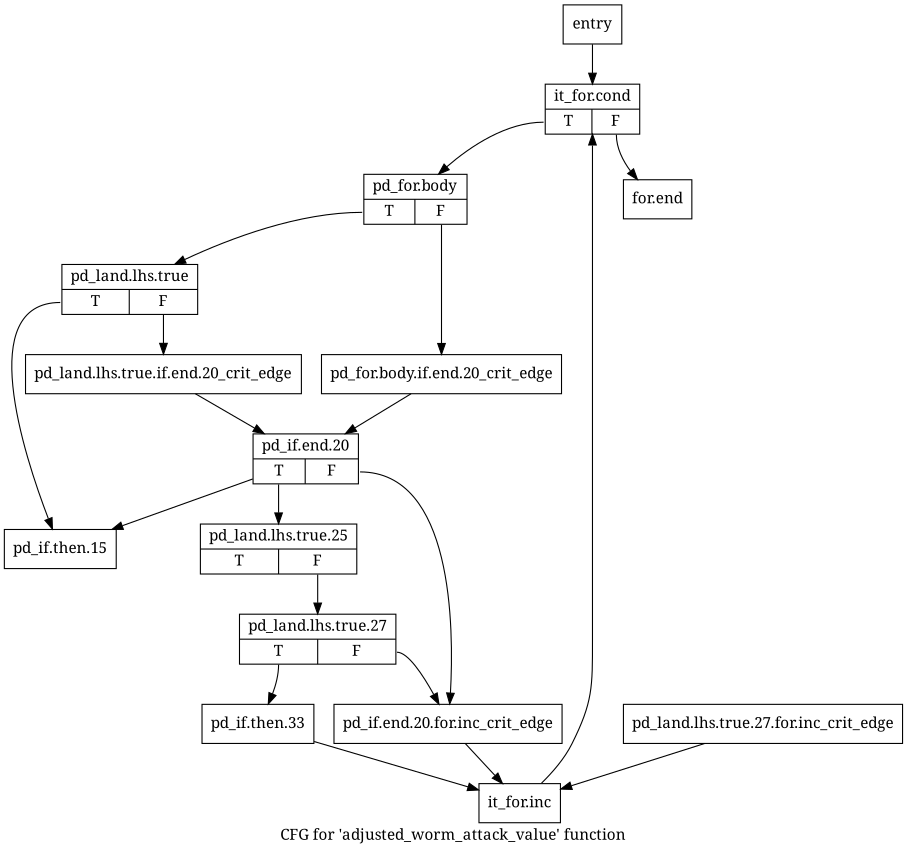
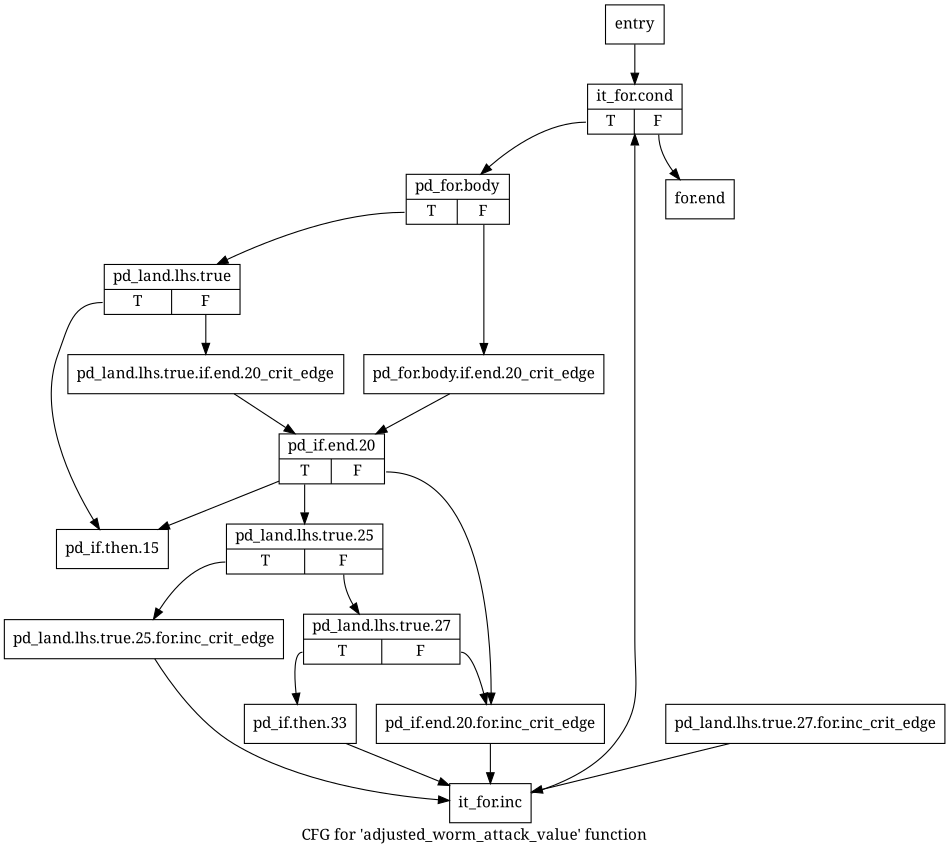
node "pd_land.lhs.true.25.for.inc_crit_edge": added
